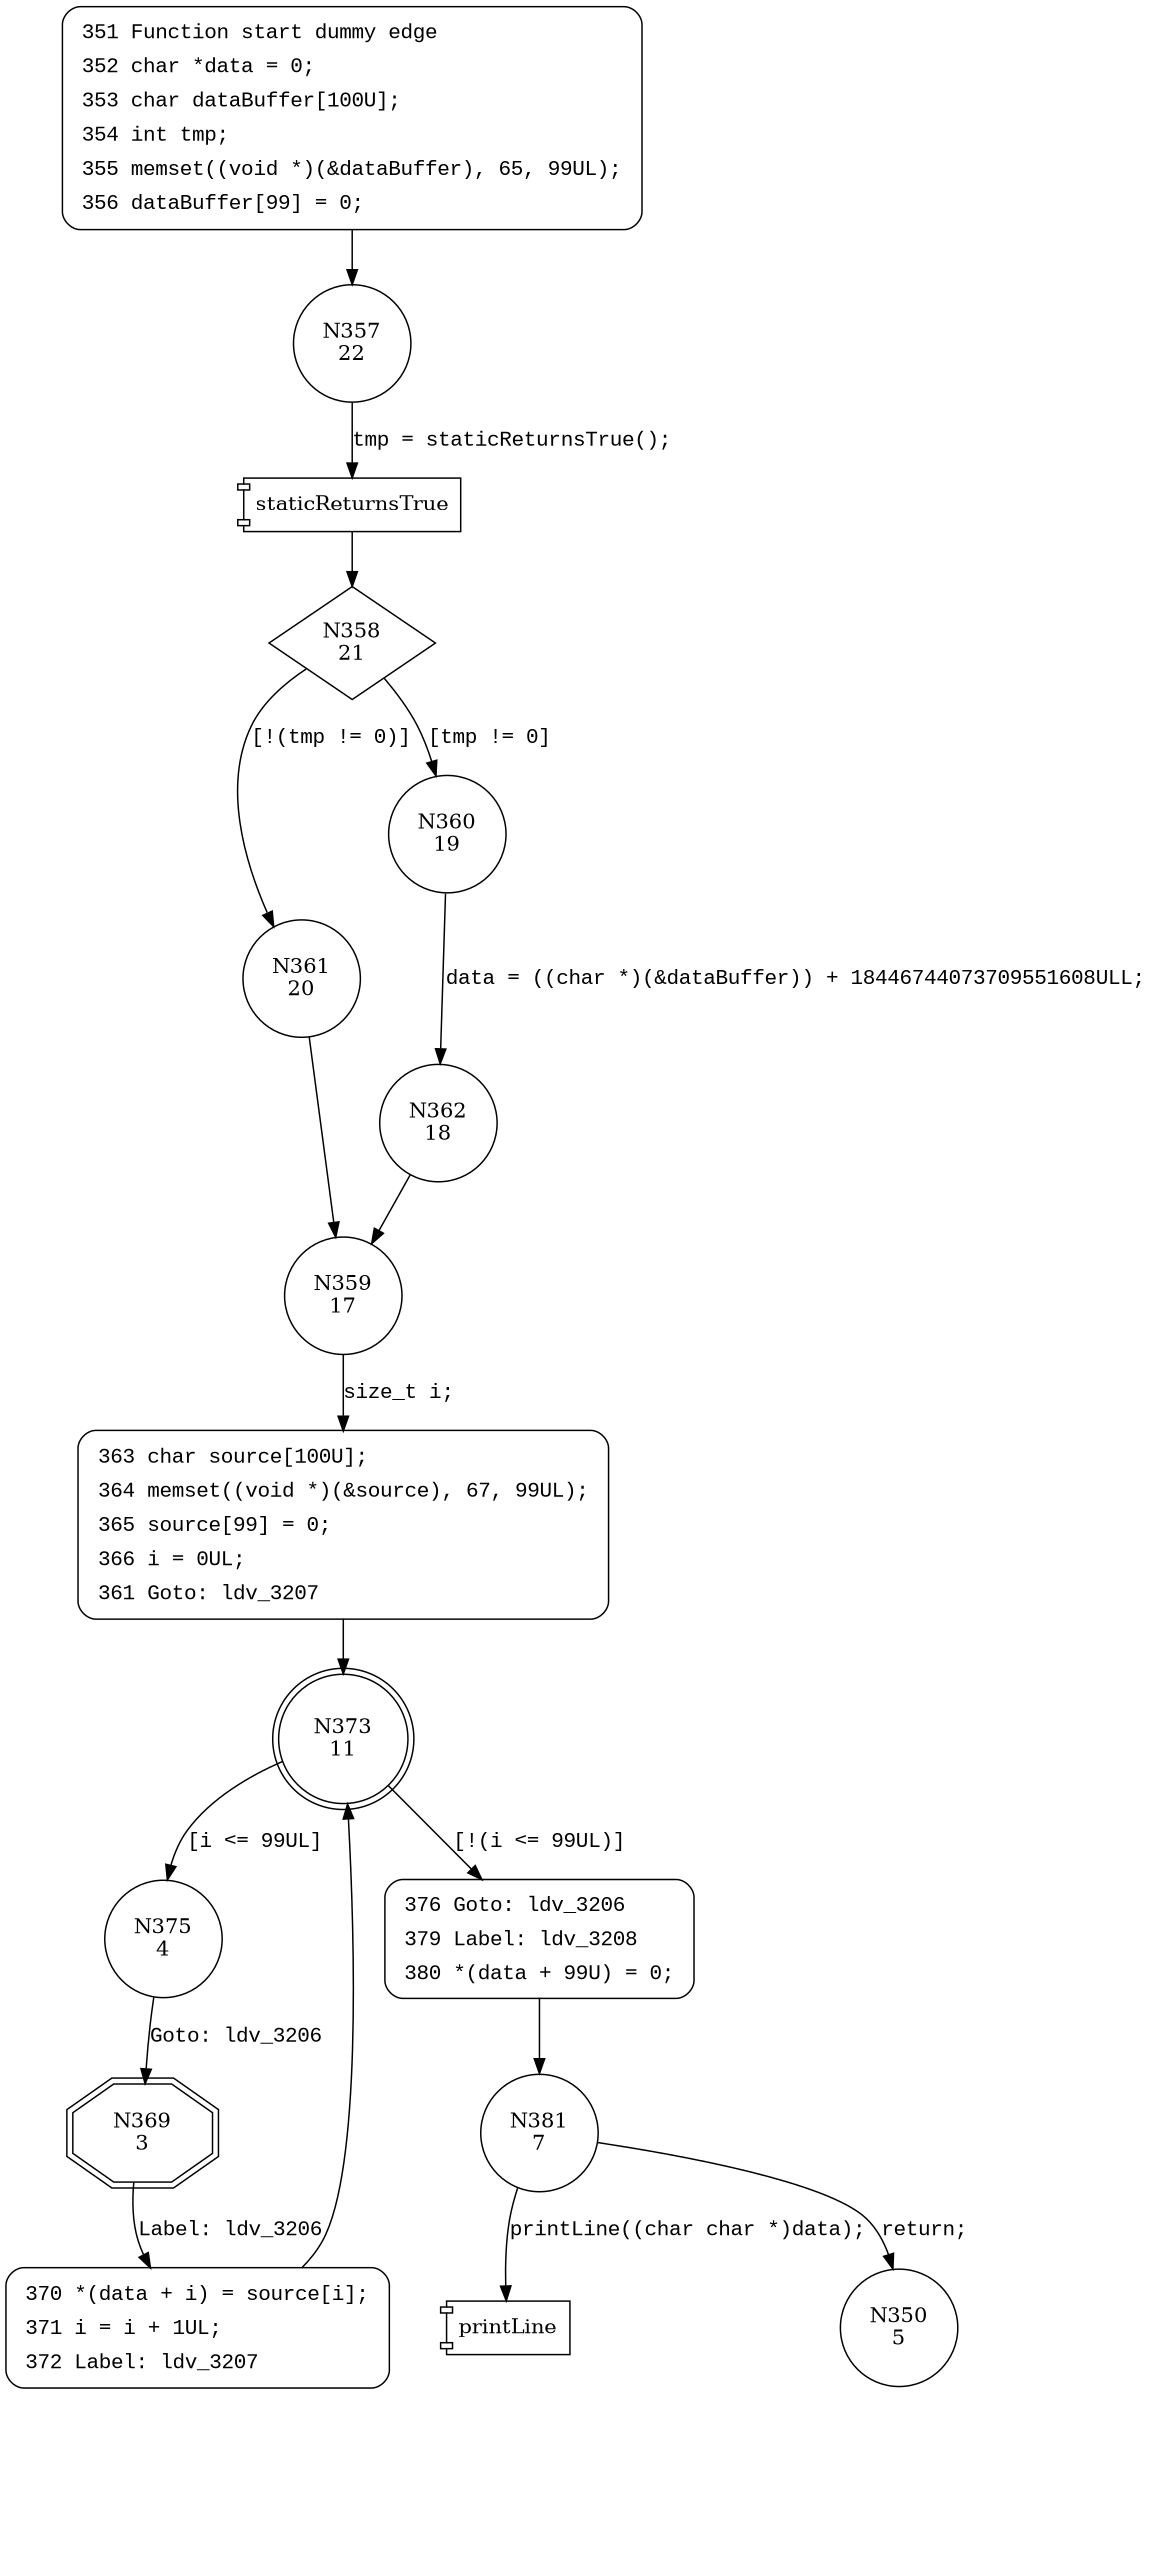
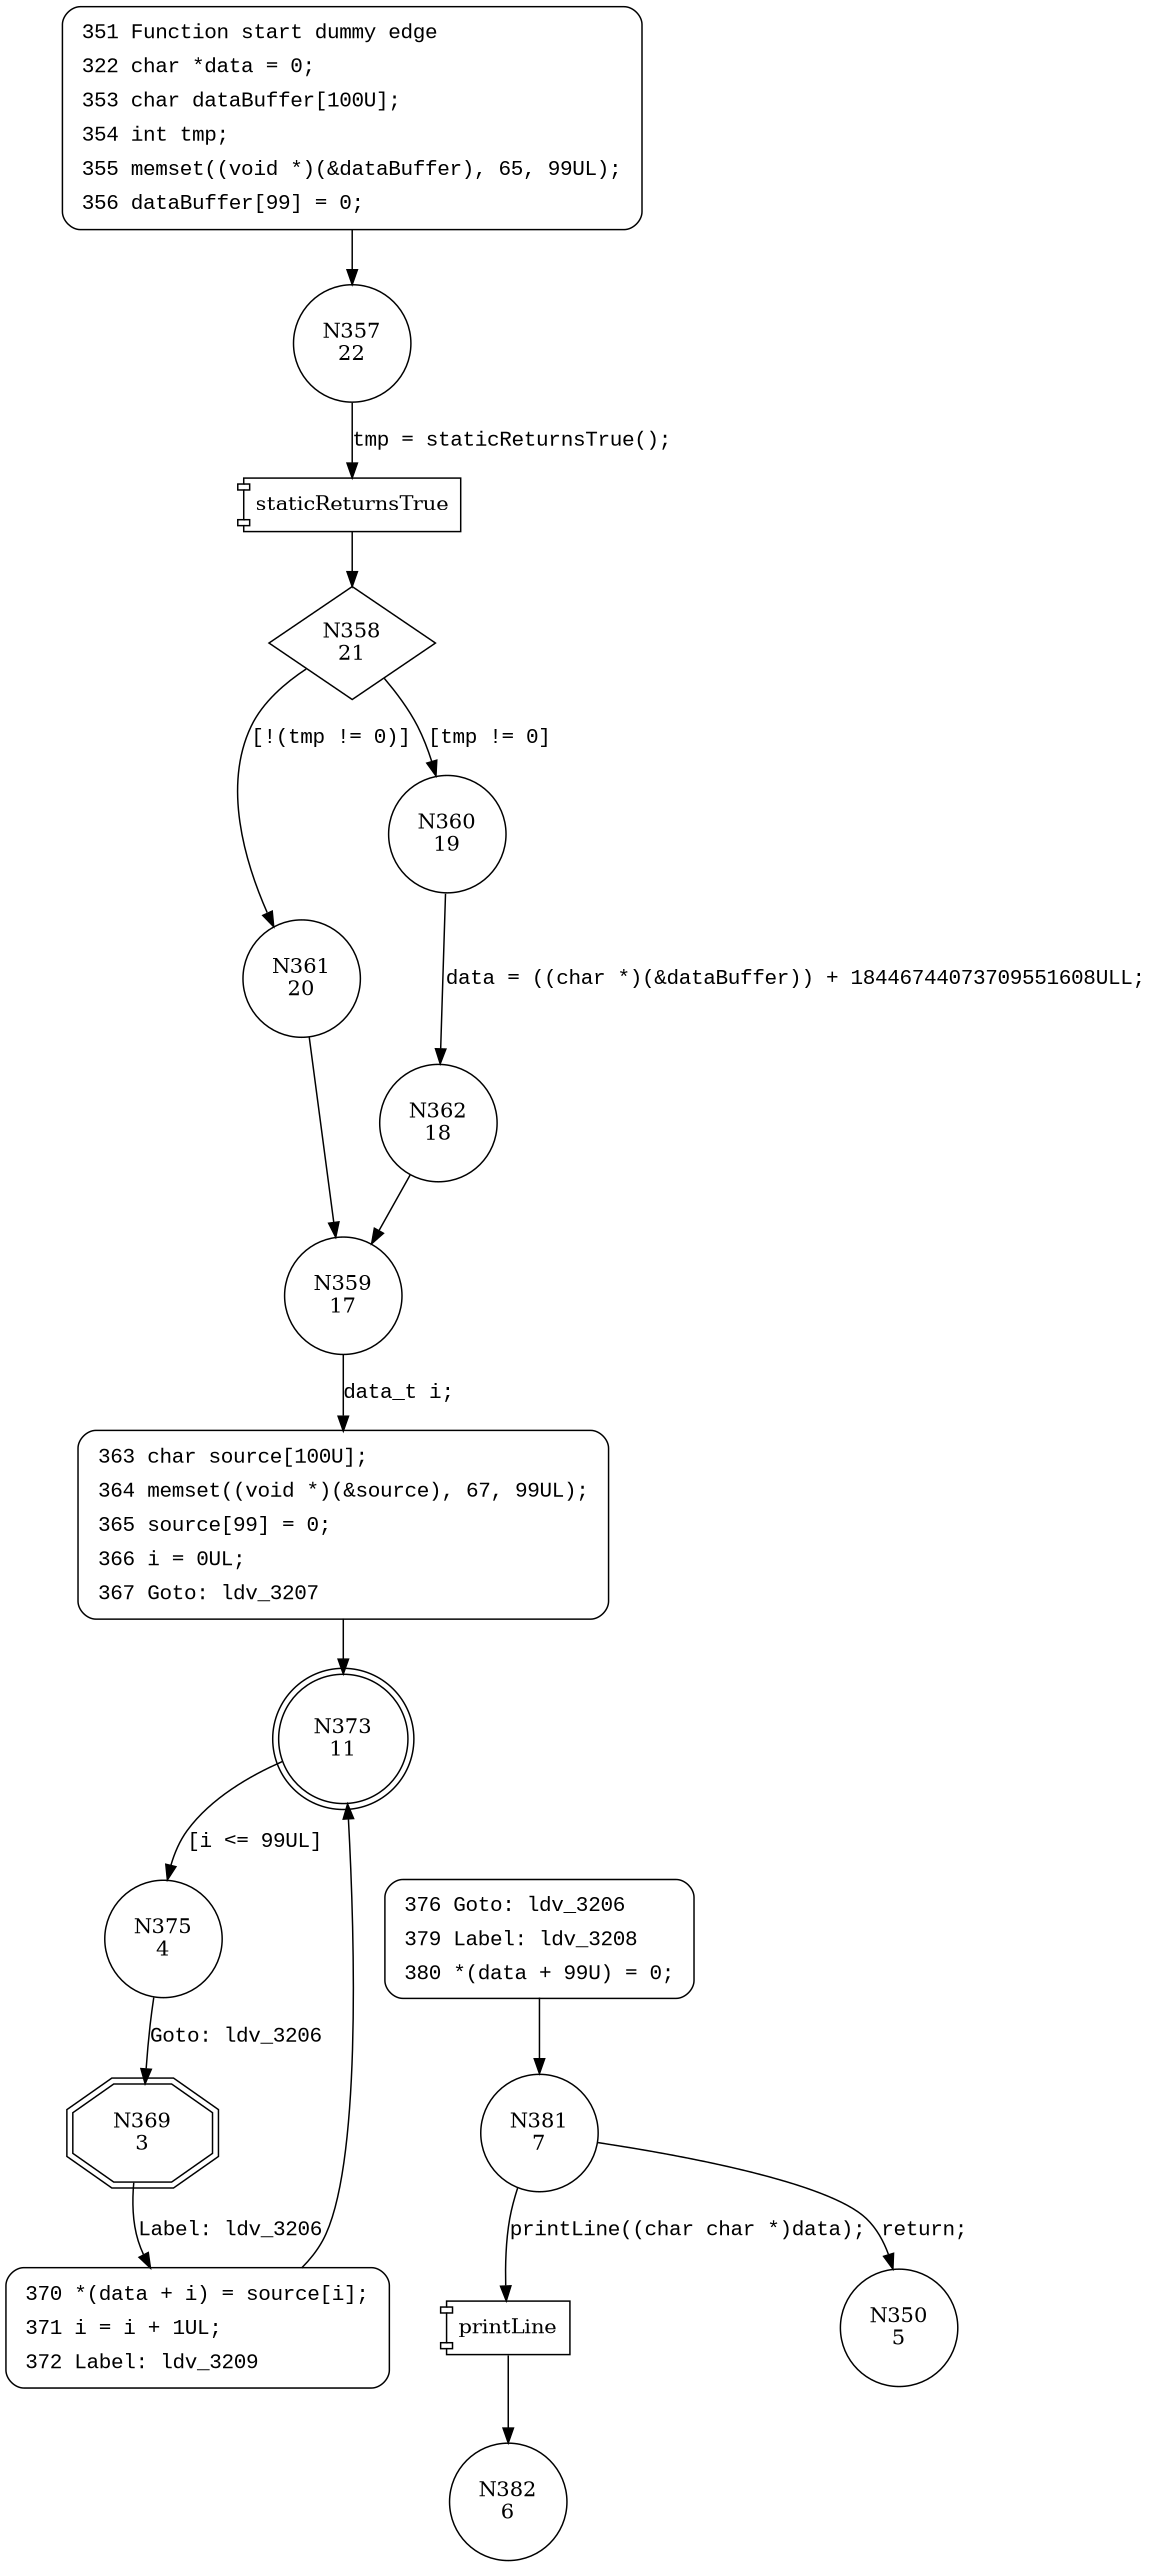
node "351": text "352" -> "322"
edge "N359 17" -> "363": label "size_t i;" -> "data_t i;"
node "363": text "361" -> "367"
edge "N373 11" -> "376": removed, label "[!(i <= 99UL)]"
node "370": text "Label: ldv_3207" -> "Label: ldv_3209"
node "N382 6": added
